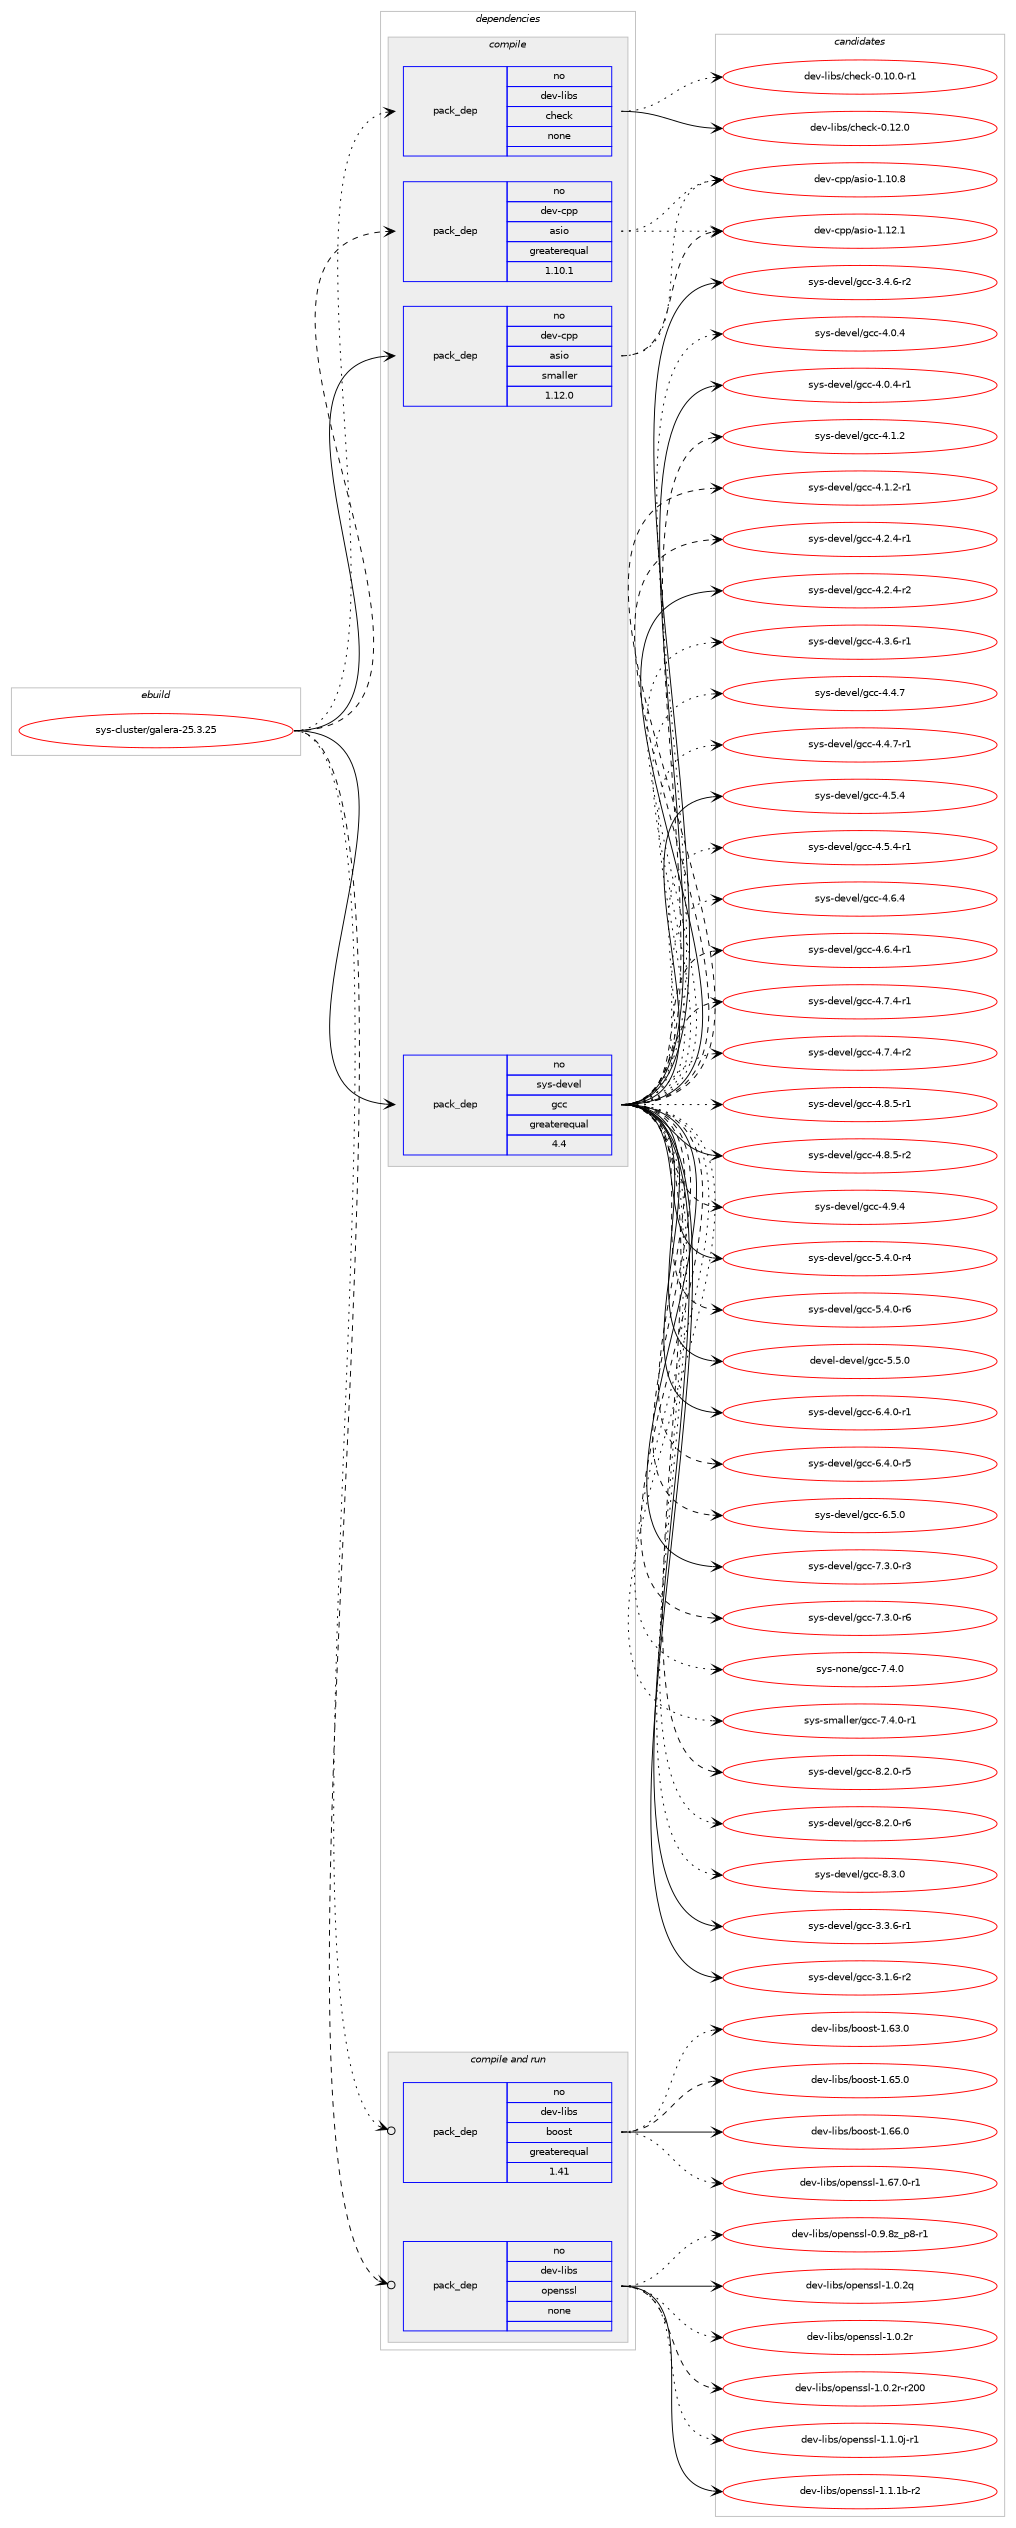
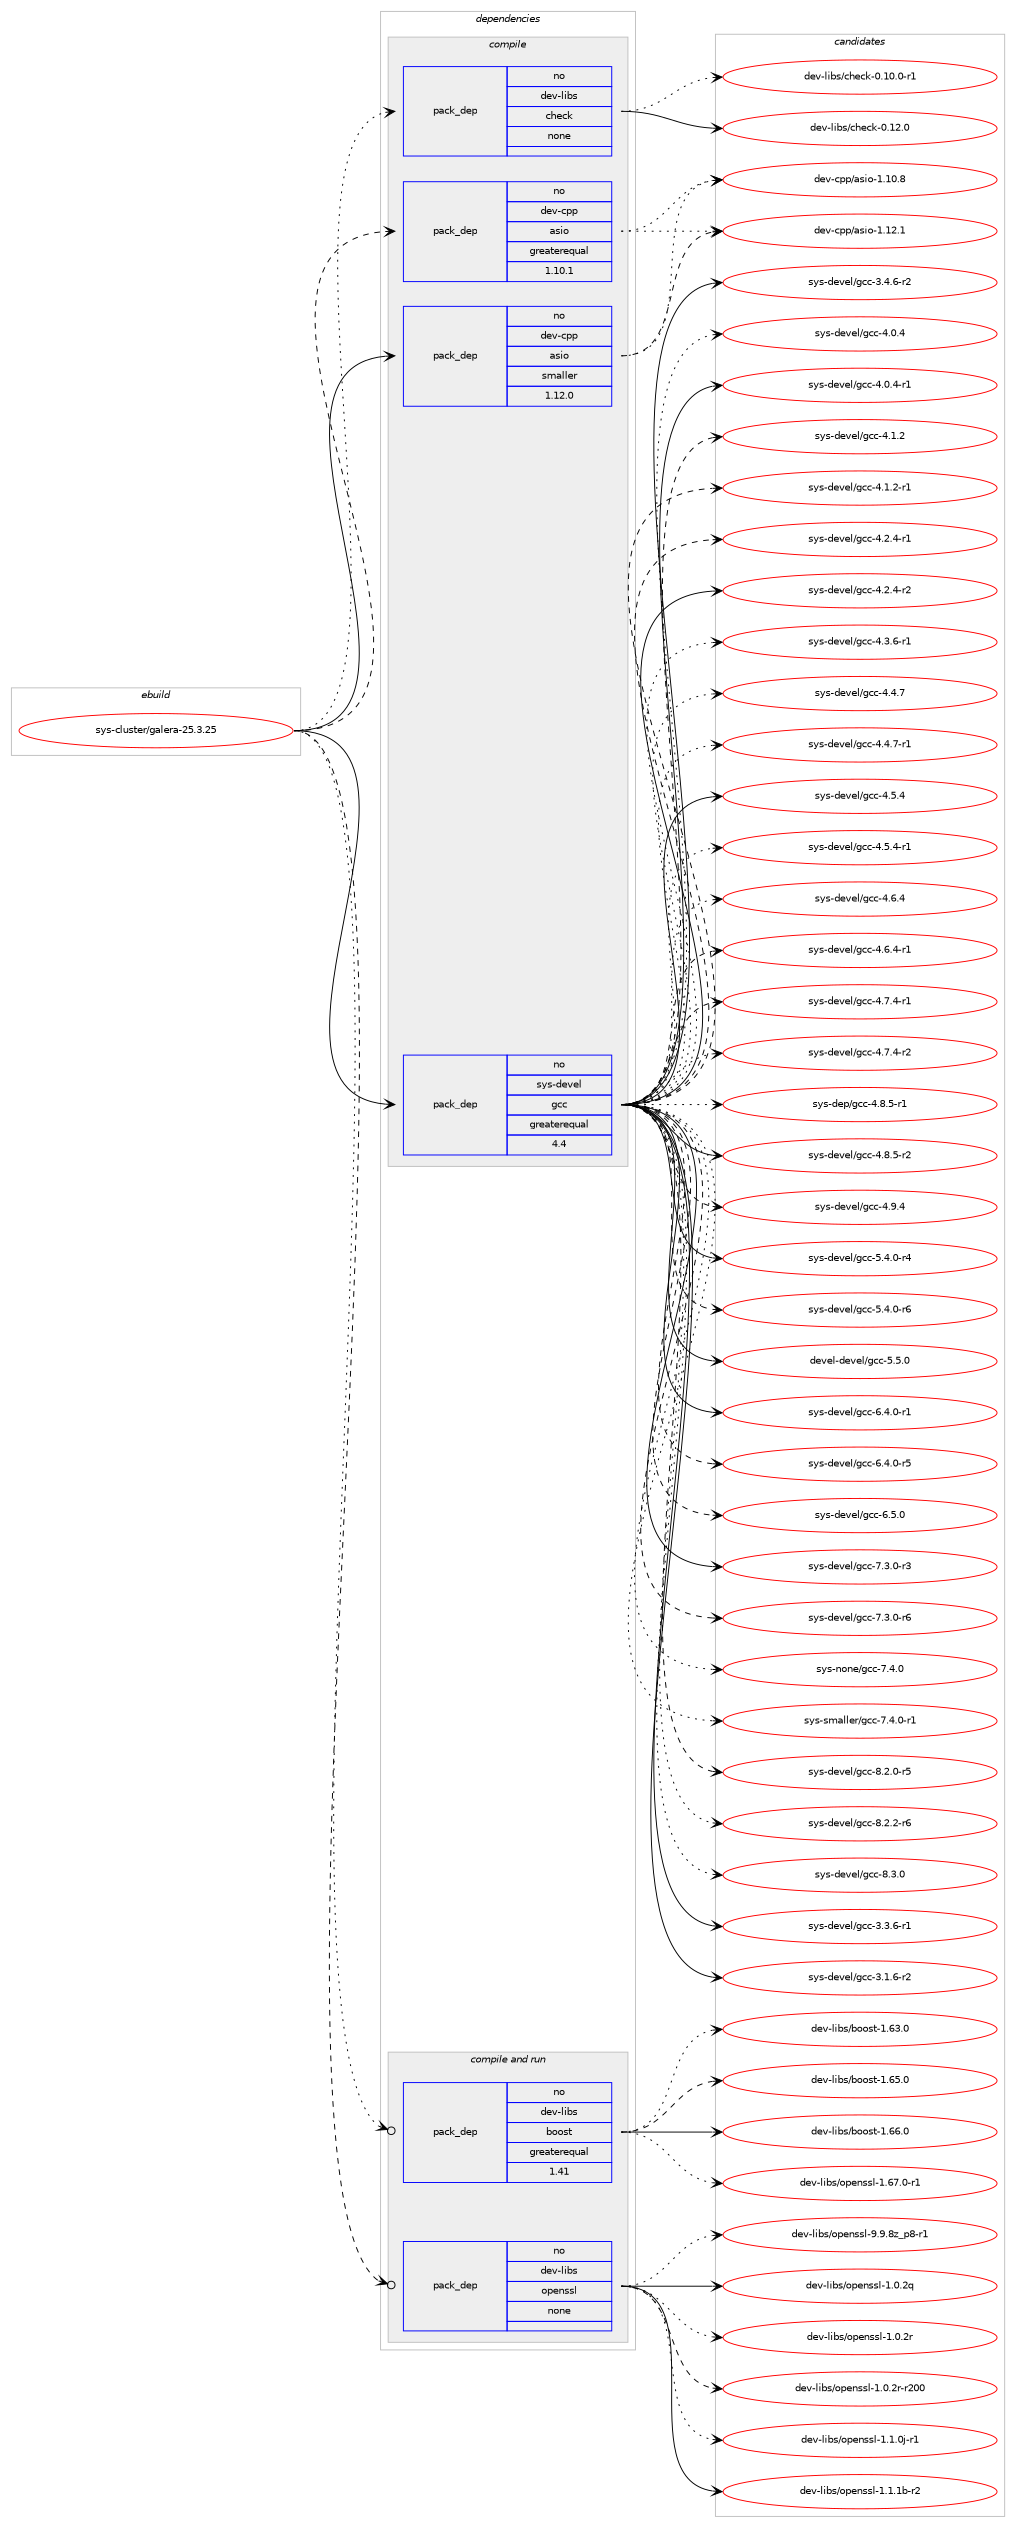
node "sys-devel/gcc-4.8.5-r1": label "sys-devel/gcc-4.8.5-r1" -> "sys-dep/gcc-4.8.5-r1"
node "sys-devel/gcc-8.2.0-r6": label "sys-devel/gcc-8.2.0-r6" -> "sys-devel/gcc-8.2.2-r6"
node "dev-libs/openssl-0.9.8z_p8-r1": label "dev-libs/openssl-0.9.8z_p8-r1" -> "dev-libs/openssl-9.9.8z_p8-r1"
